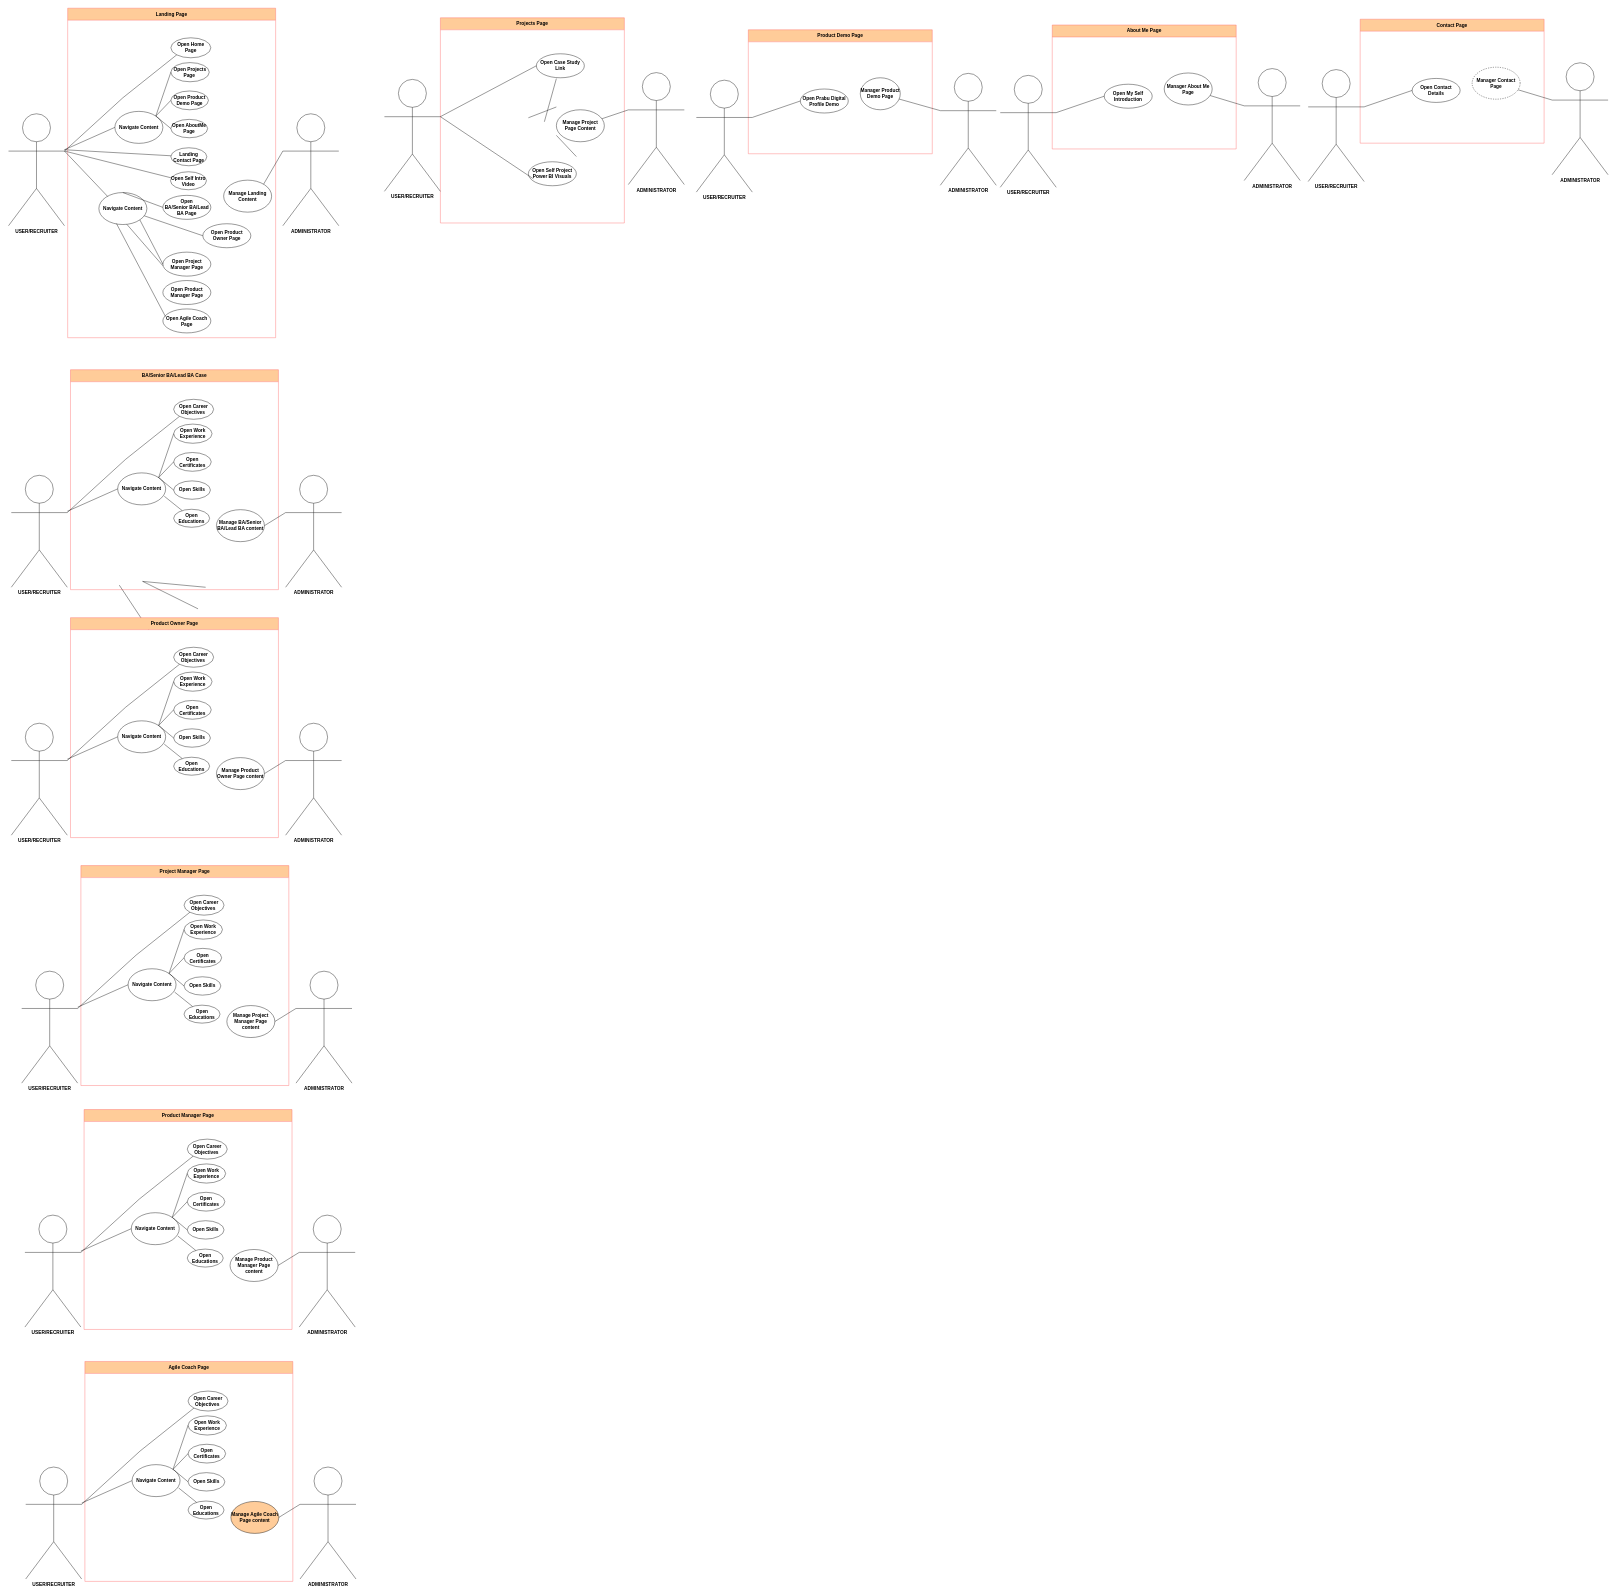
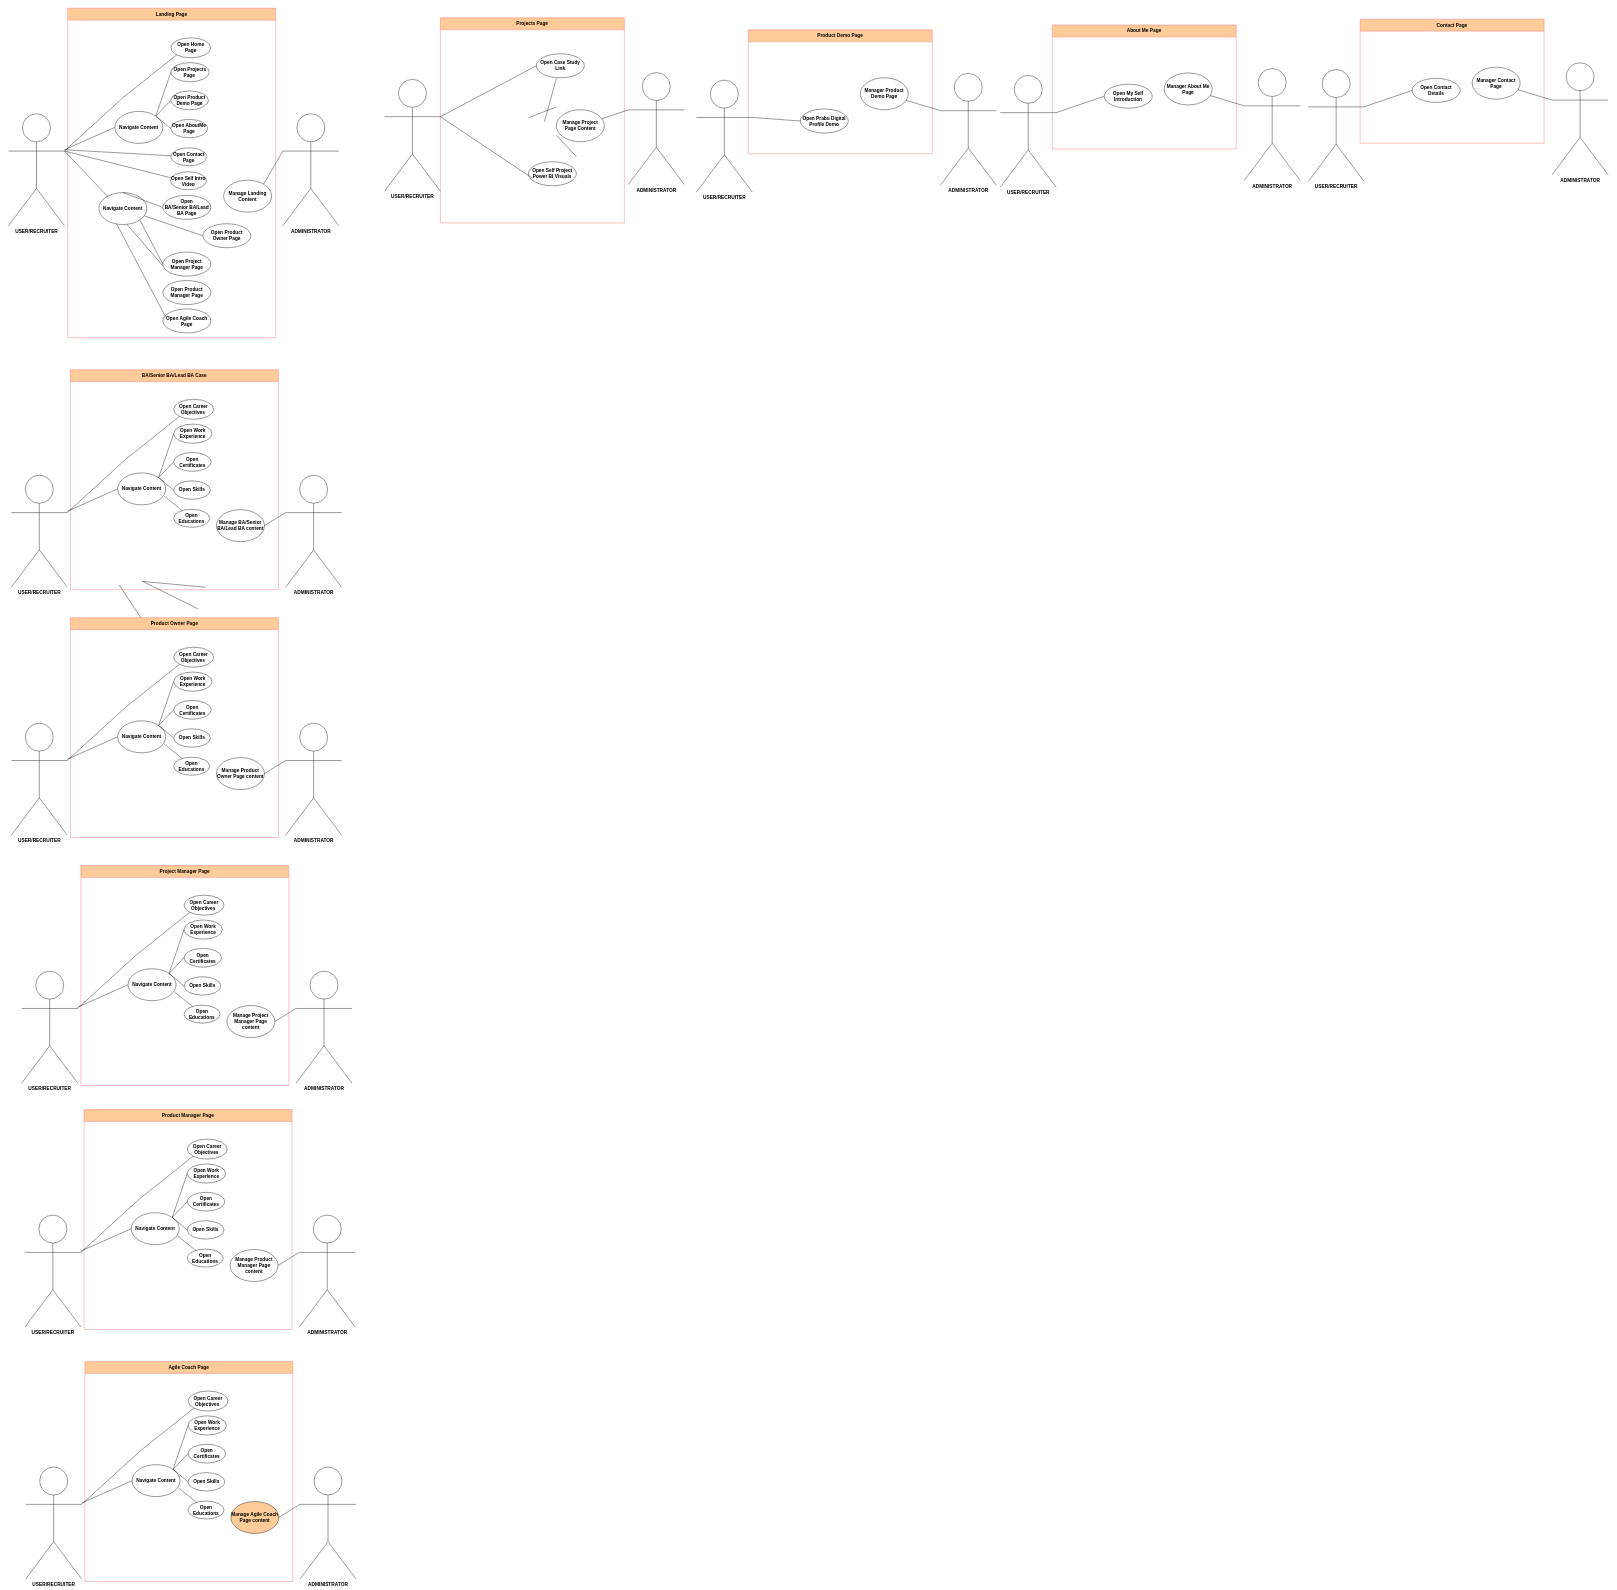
node "Manager Contact Page": style dashed -> solid
node "Manager Product Demo Page": size 40x32 -> 48x32
node "Open Prabu Digital Profile Demo": moved (824, 101) -> (824, 121)
node "Landing Contact Page": label "Landing Contact Page" -> "Open Contact Page"
